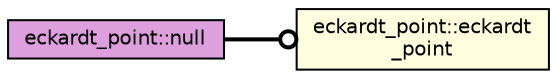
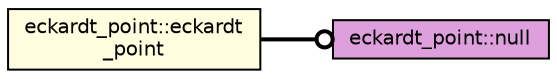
edge "eckardt_point::null" -> "eckardt_point::eckardt _point": reversed
